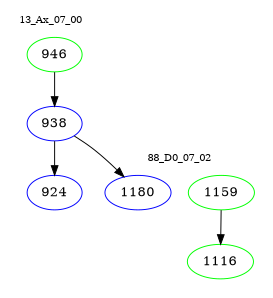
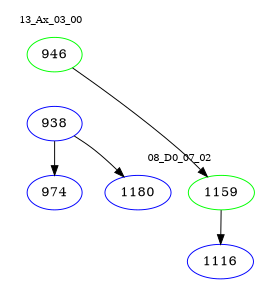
cluster "13_Ax_07_00": label "13_Ax_07_00" -> "13_Ax_03_00"
edge "946" -> "938": now "946" -> "1159"
cluster "88_D0_07_02": label "88_D0_07_02" -> "08_D0_07_02"
node "924": label "924" -> "974"
node "1116": color green -> blue
